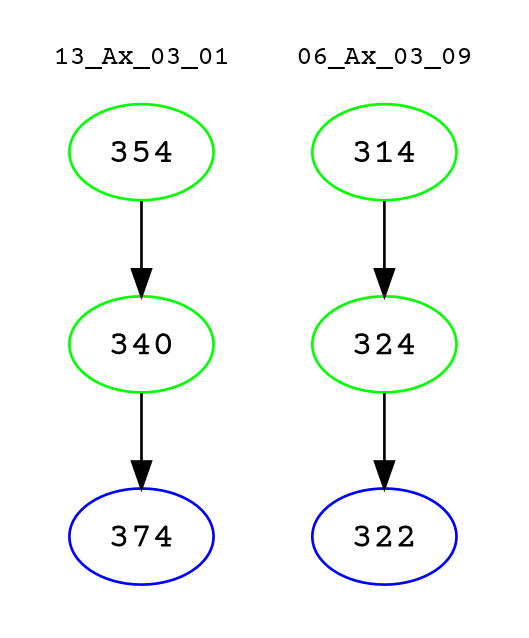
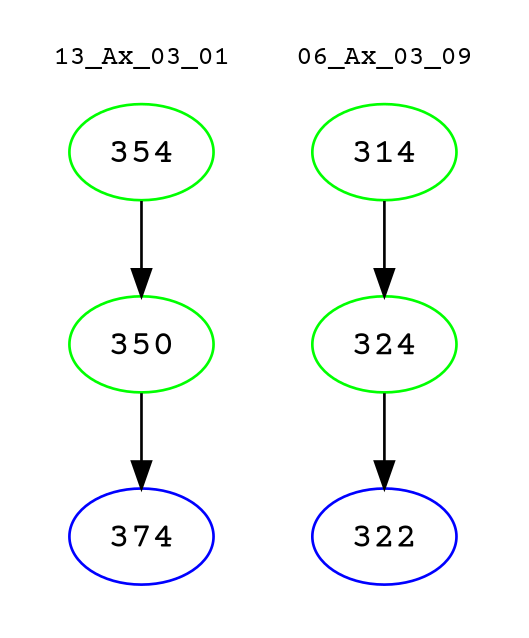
node "340": label "340" -> "350"
